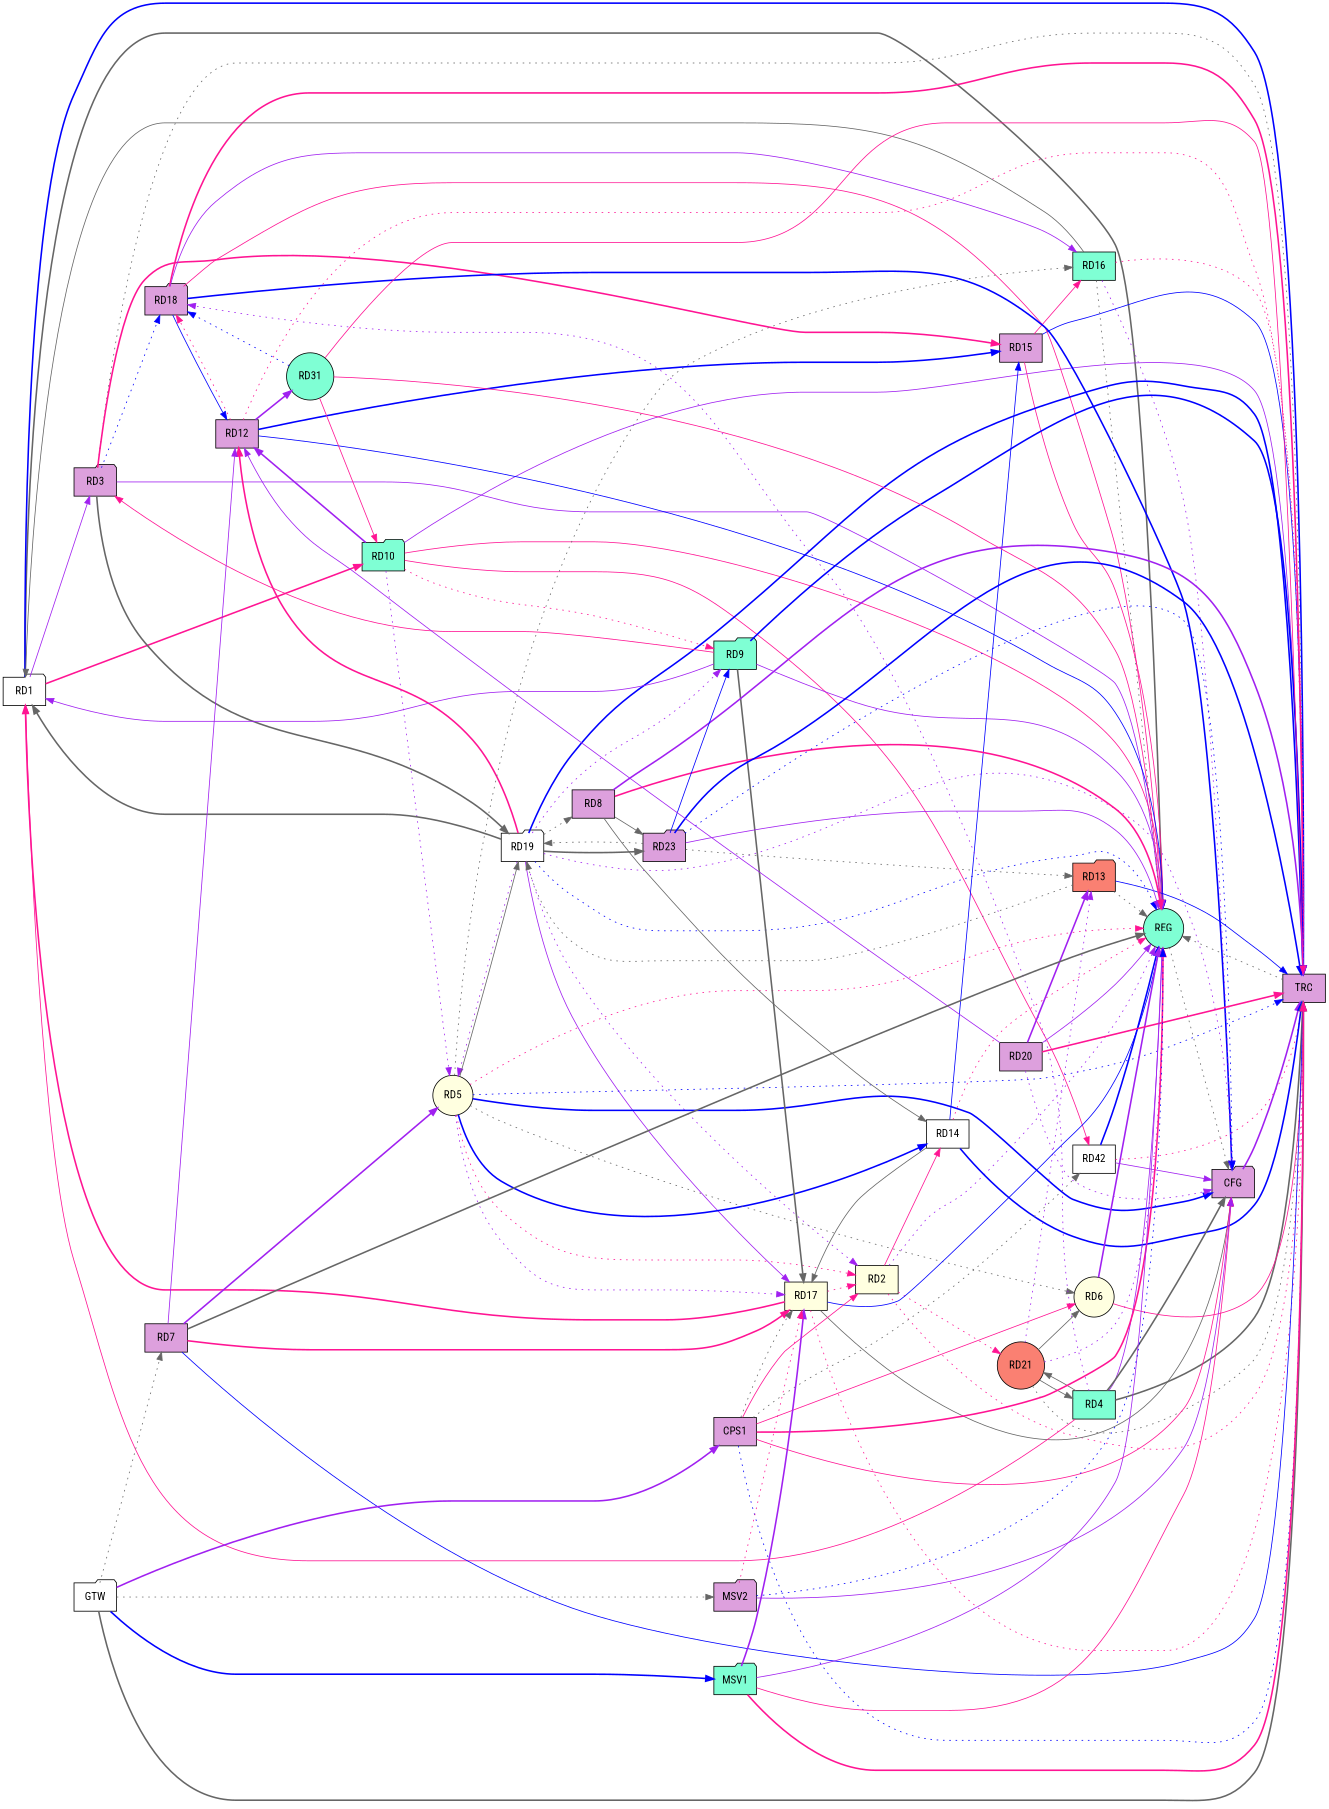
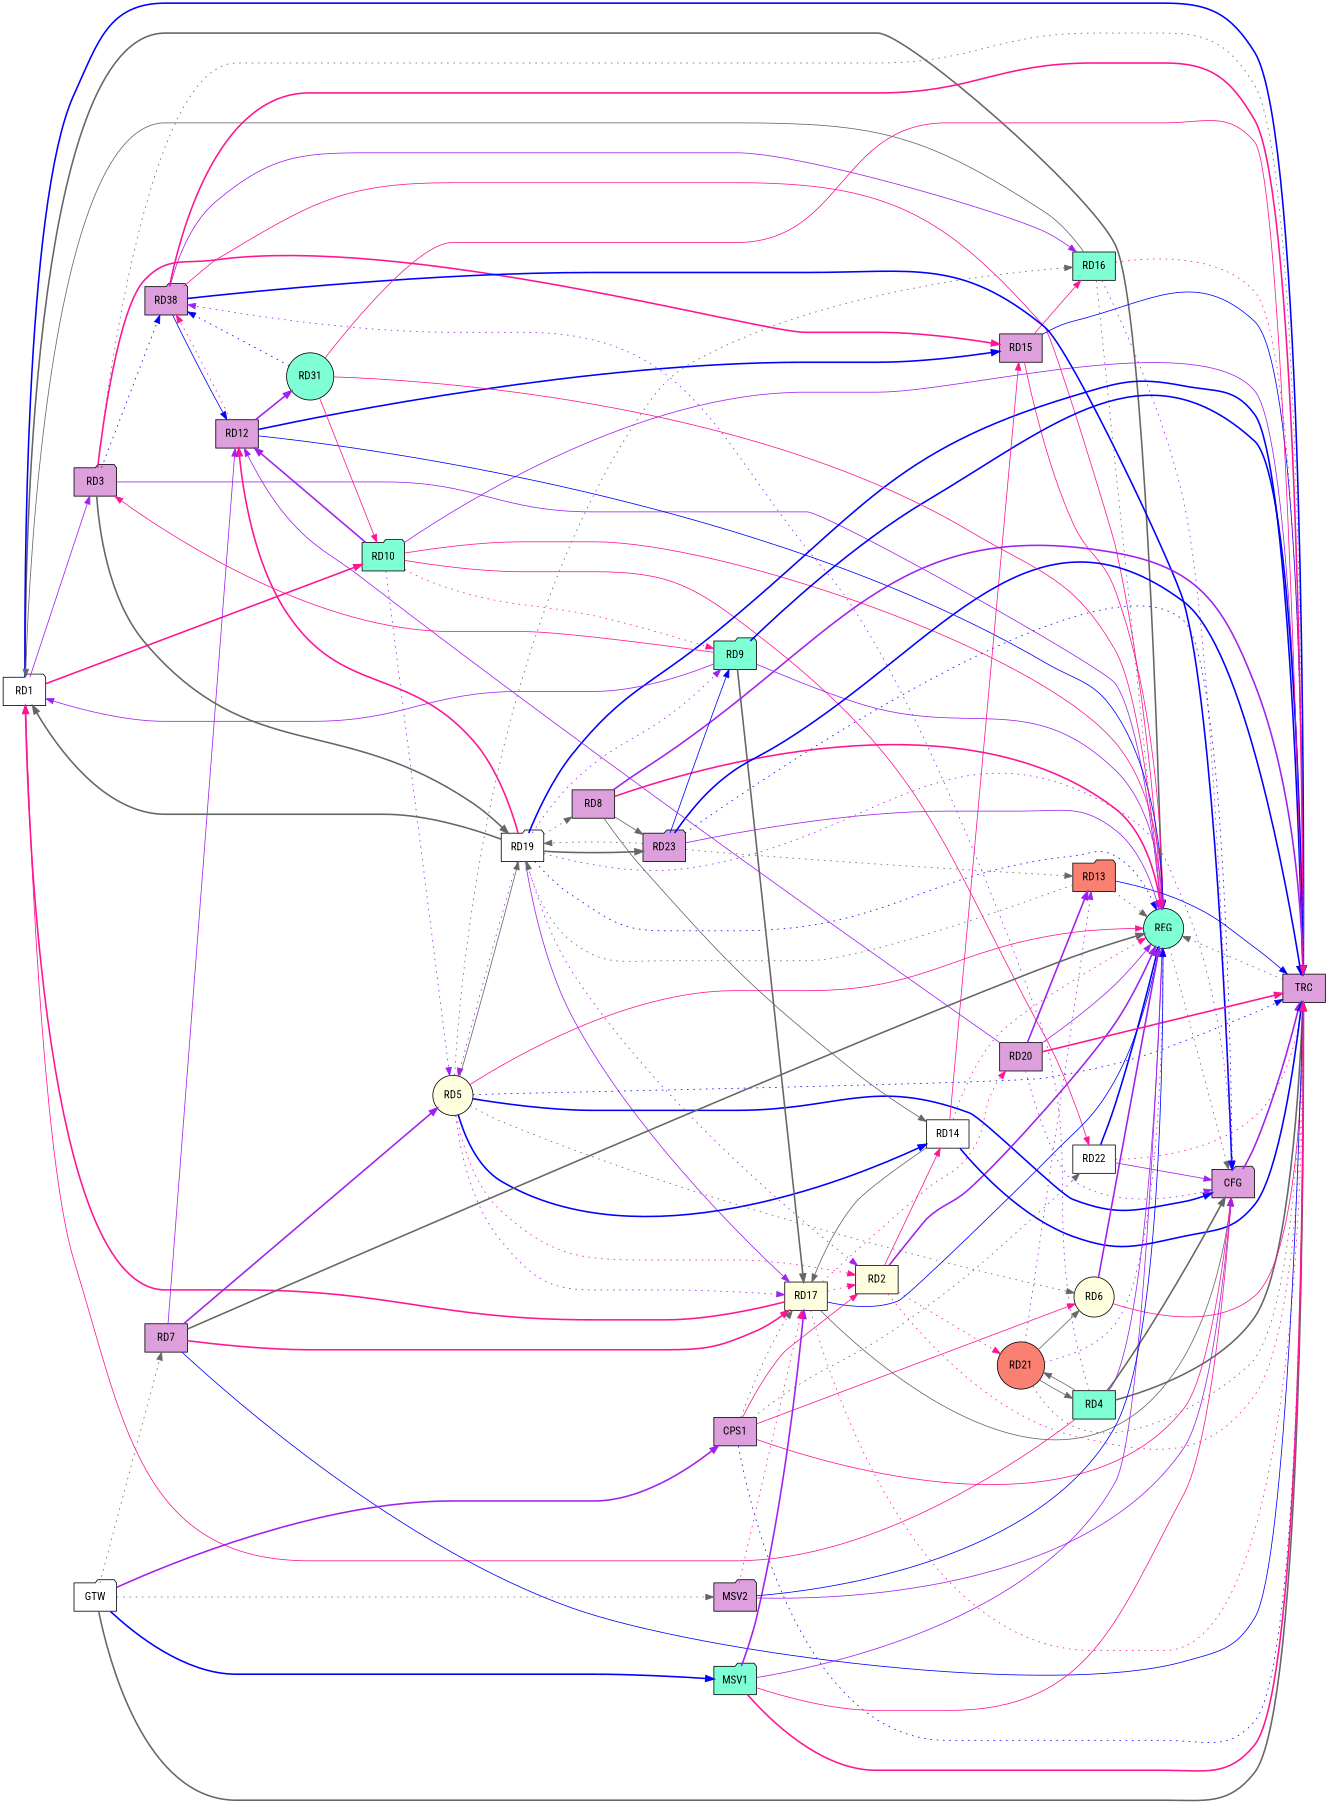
edge "RD12" -> "TRC": removed
node "RD18": label "RD18" -> "RD38"
edge "RD14" -> "RD15": color blue -> deeppink
edge "RD5" -> "REG": style dotted -> solid
edge "RD2" -> "REG": style dotted -> bold
node "RD42": label "RD42" -> "RD22"
edge "RD17" -> "RD20": added
edge "CPS1" -> "REG": removed
edge "MSV2" -> "REG": style dotted -> solid
